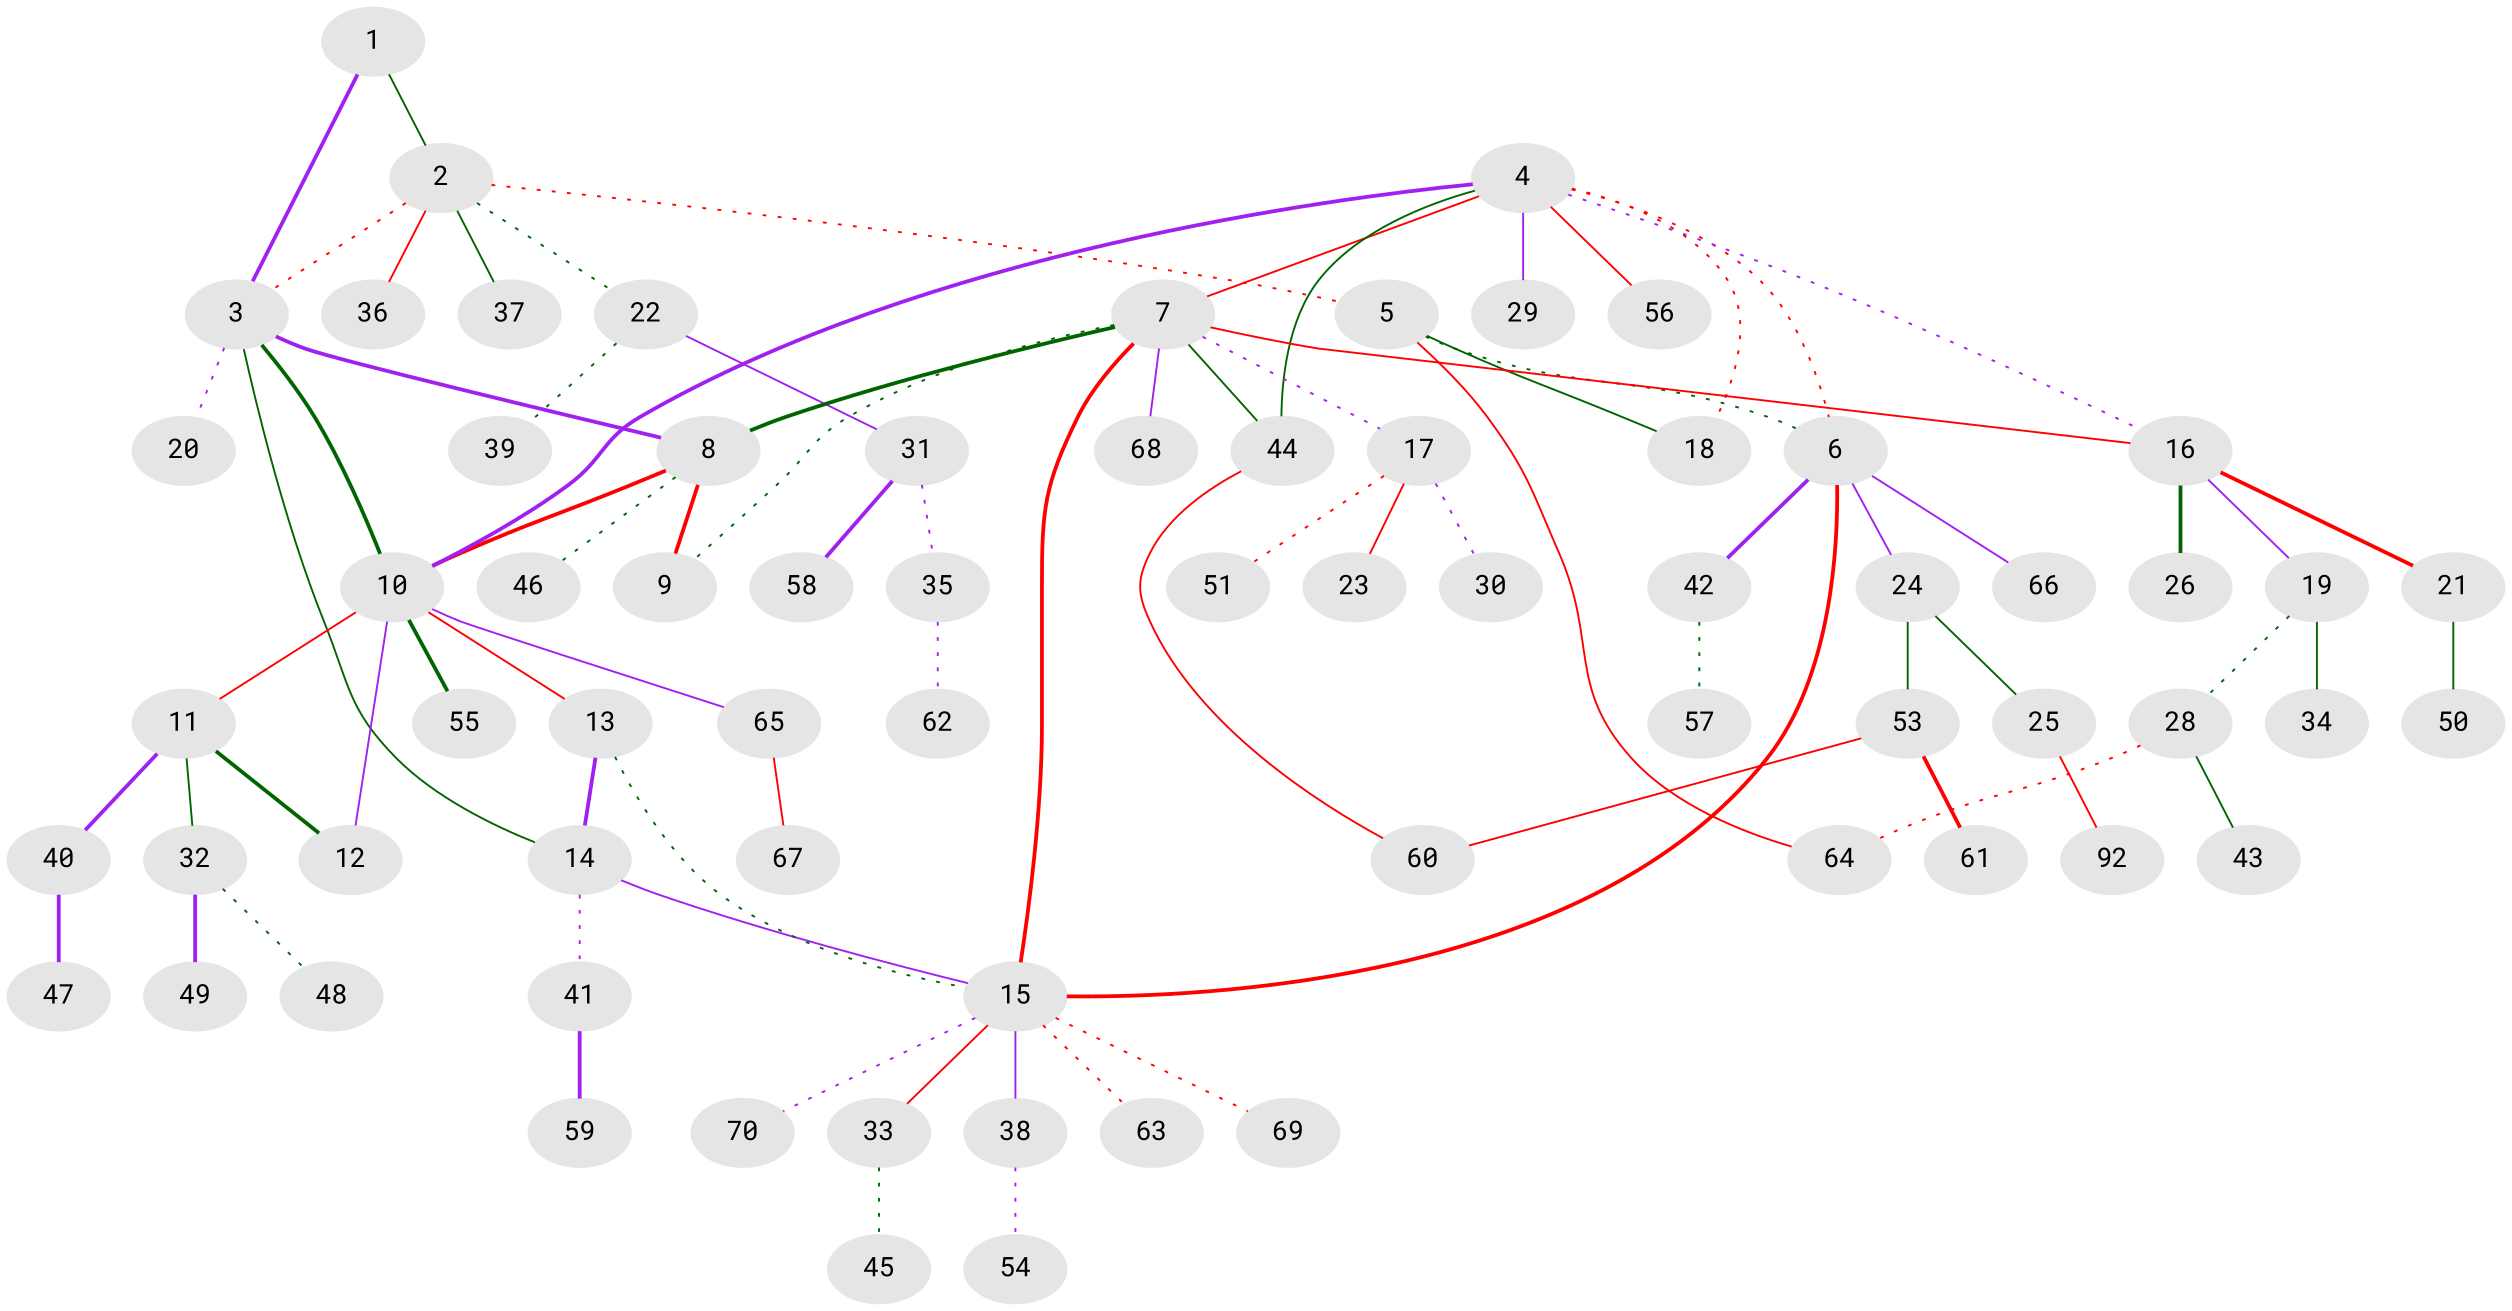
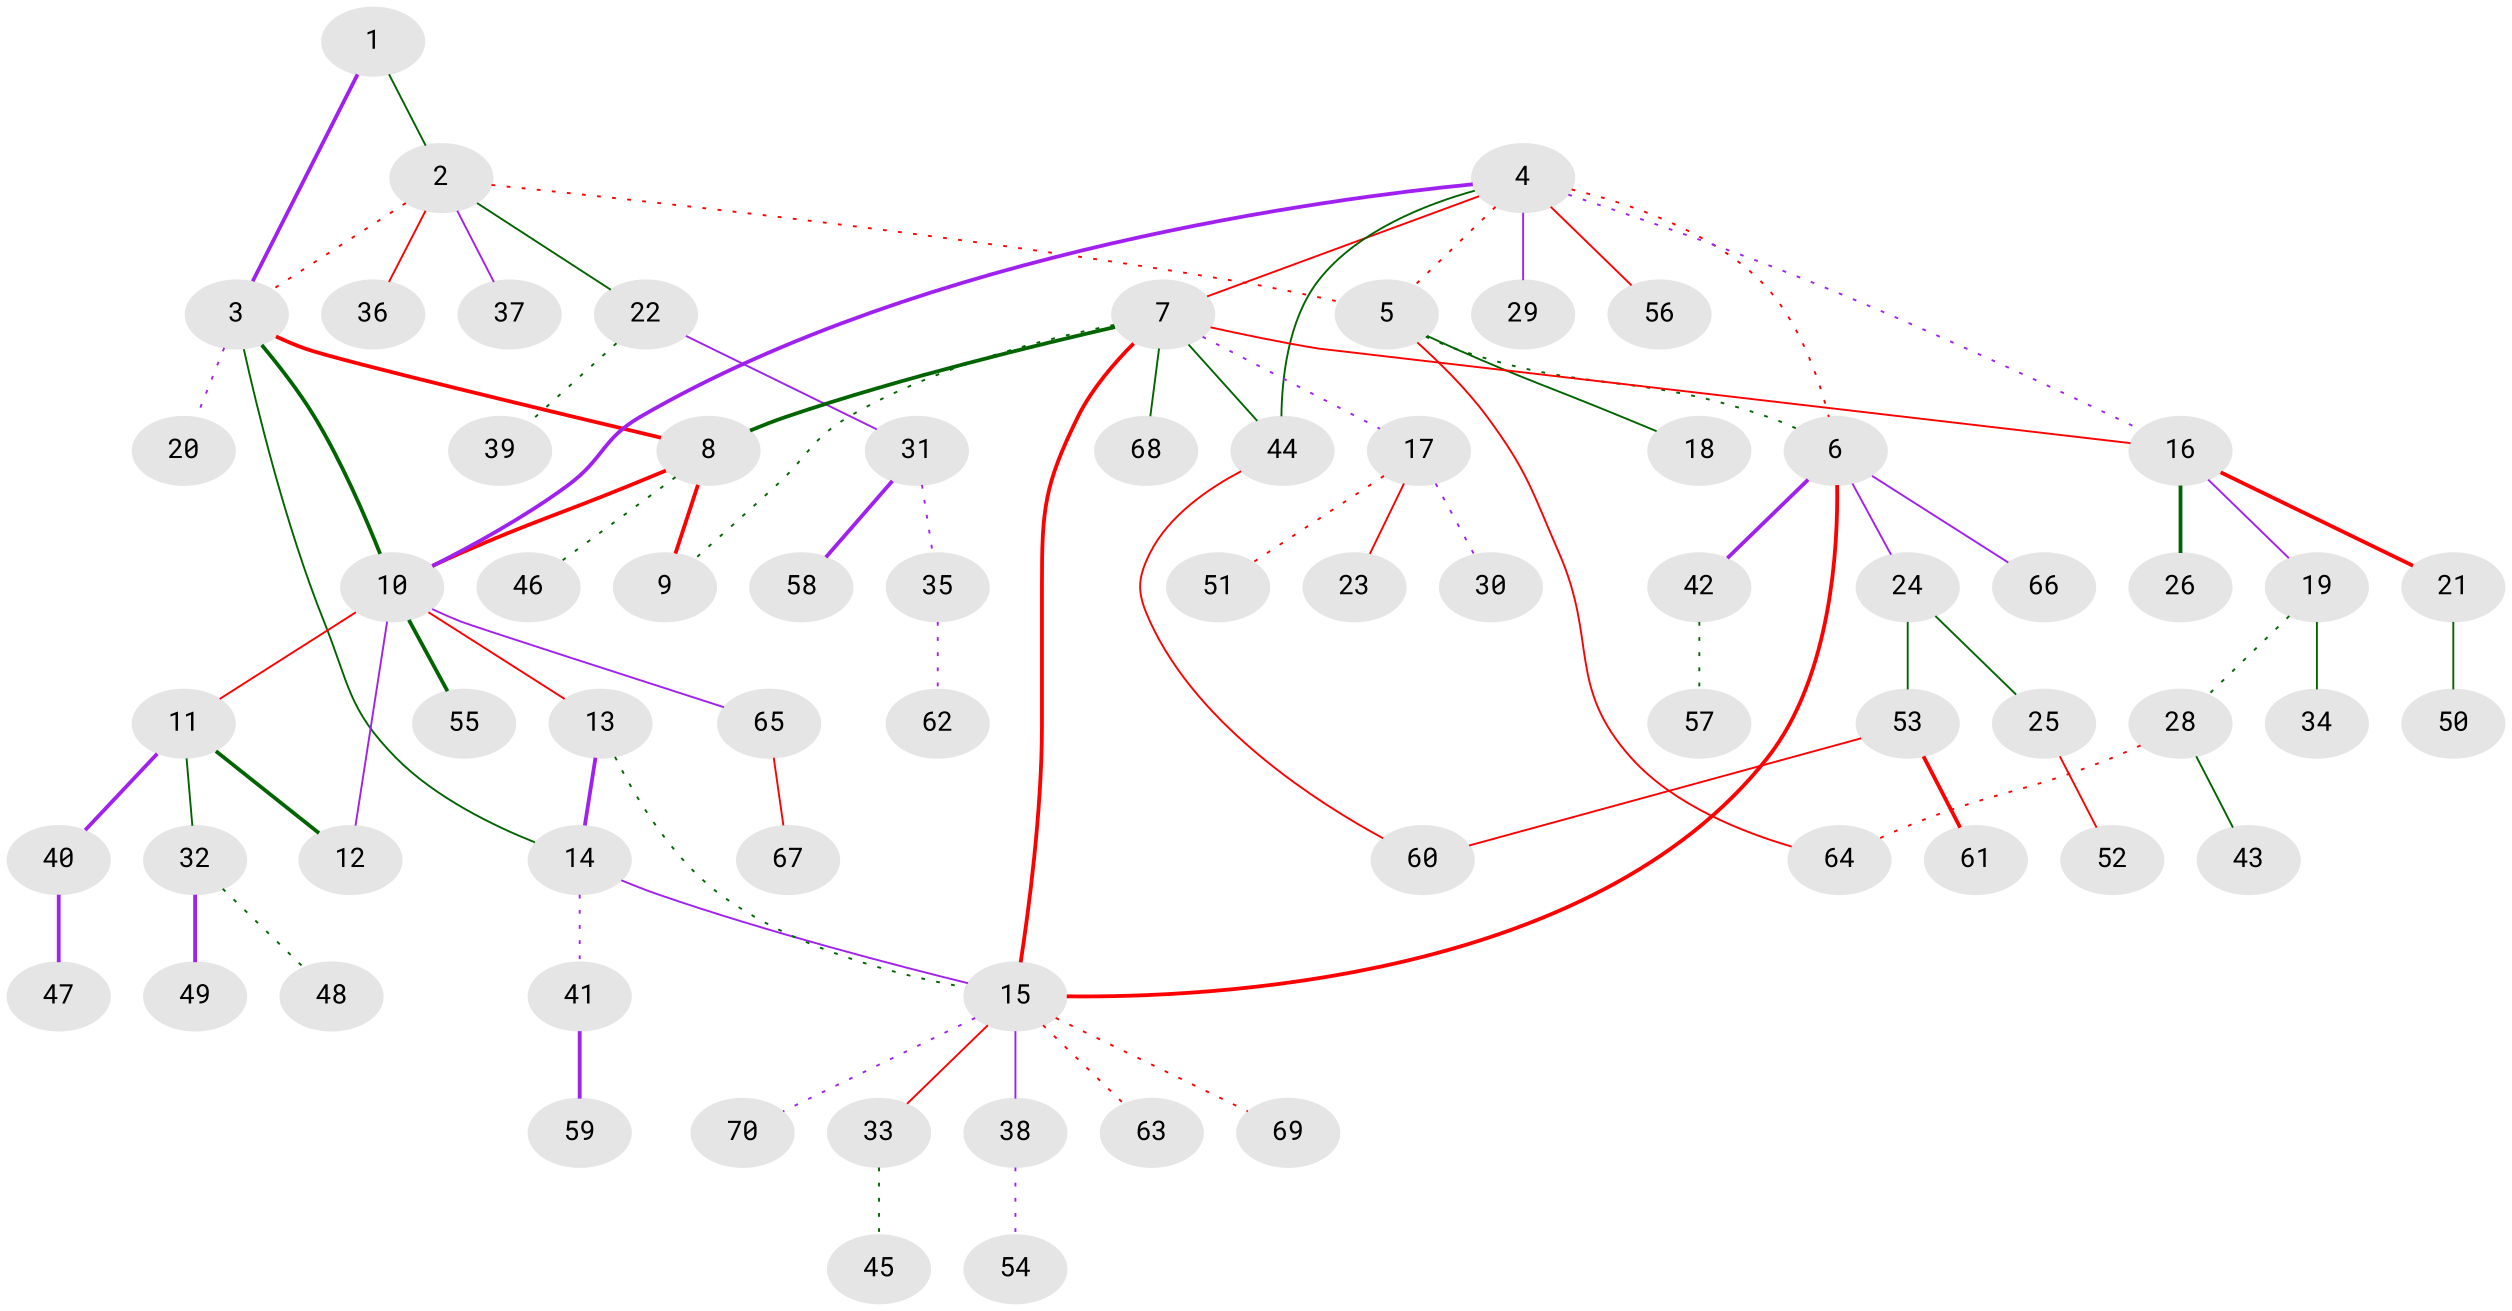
edge "2" -- "37": color darkgreen -> purple
edge "2" -- "22": style dotted -> solid
edge "4" -- "18": now "4" -- "5"
edge "7" -- "68": color purple -> darkgreen
edge "3" -- "8": color purple -> red
node "92": label "92" -> "52"
